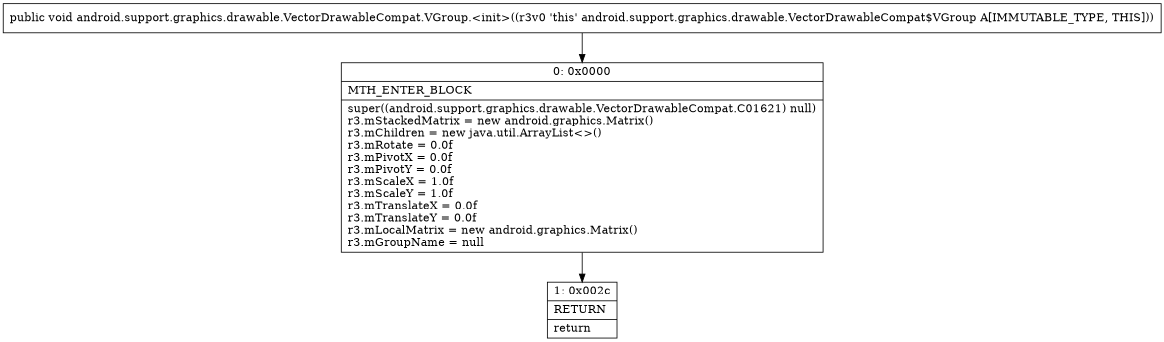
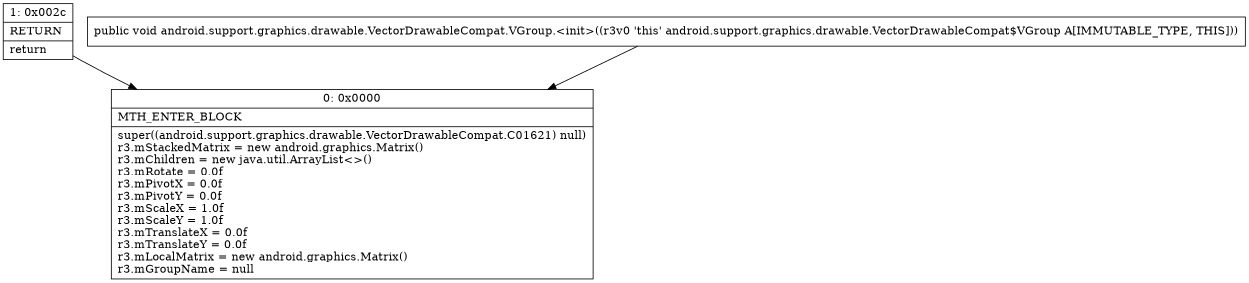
edge "0: 0x0000" -> "1: 0x002c": reversed
